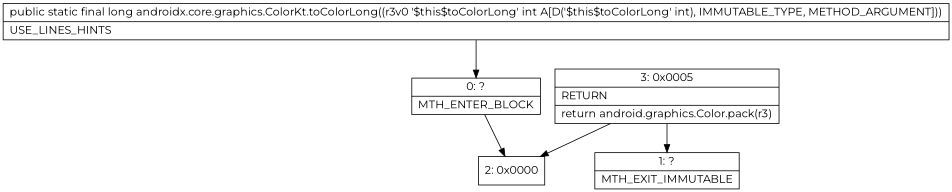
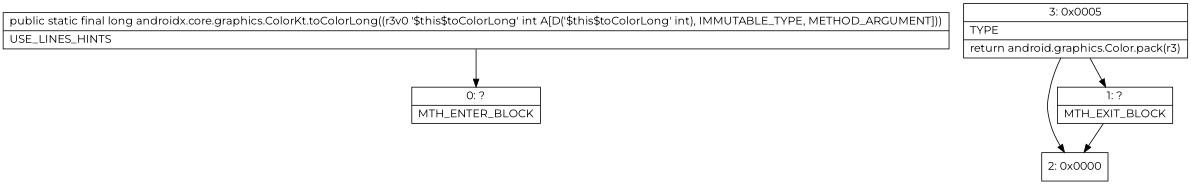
node "3: 0x0005": text "RETURN" -> "TYPE"
edge "0: ?" -> "2: 0x0000": now "1: ?" -> "2: 0x0000"
node "1: ?": text "MTH_EXIT_IMMUTABLE" -> "MTH_EXIT_BLOCK"
